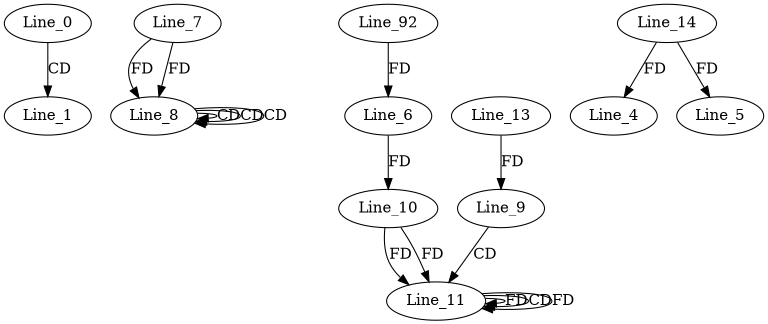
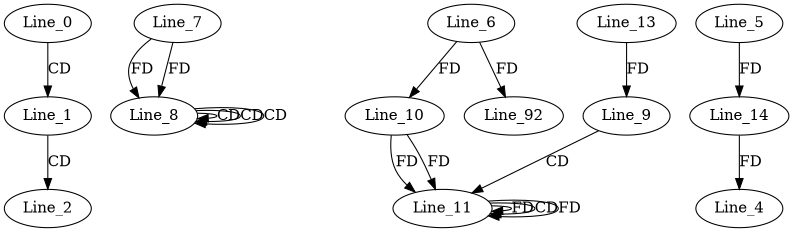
edge "Line_92" -> "Line_6": reversed
edge "Line_14" -> "Line_5": reversed
node "Line_2": added
